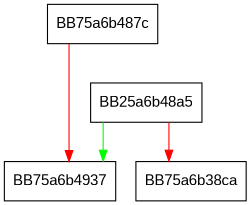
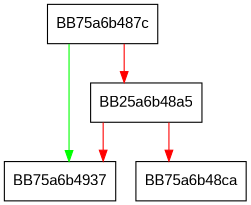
edge "BB75a6b487c" -> "BB25a6b48a5": added
edge "BB75a6b487c" -> "BB75a6b4937": color red -> green
edge "BB25a6b48a5" -> "BB75a6b4937": color green -> red
node "BB75a6b38ca": label "BB75a6b38ca" -> "BB75a6b48ca"
